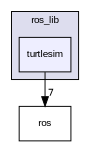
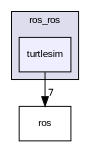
cluster "ros_lib": label "ros_lib" -> "ros_ros"
